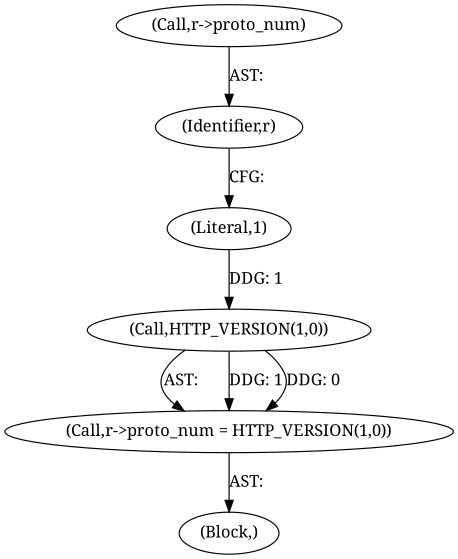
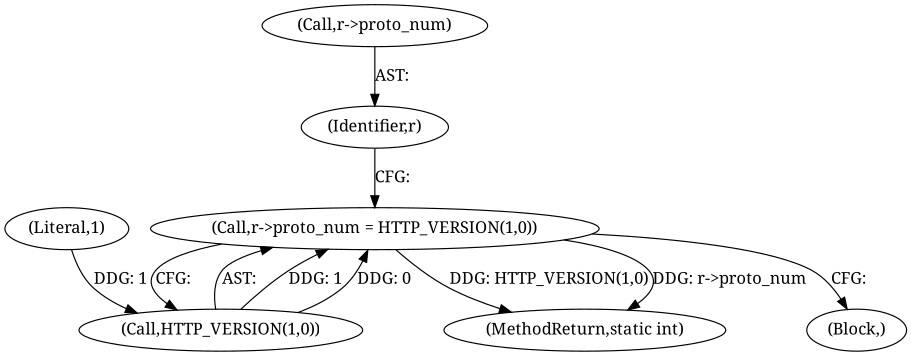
edge "(Identifier,r)" -> "(Literal,1)": now "(Identifier,r)" -> "(Call,r->proto_num = HTTP_VERSION(1,0))"
edge "(Call,r->proto_num = HTTP_VERSION(1,0))" -> "(Call,HTTP_VERSION(1,0))": added, label "CFG:"
node "(MethodReturn,static int)": added
edge "(Call,r->proto_num = HTTP_VERSION(1,0))" -> "(Block,)": label "AST: " -> "CFG: "
